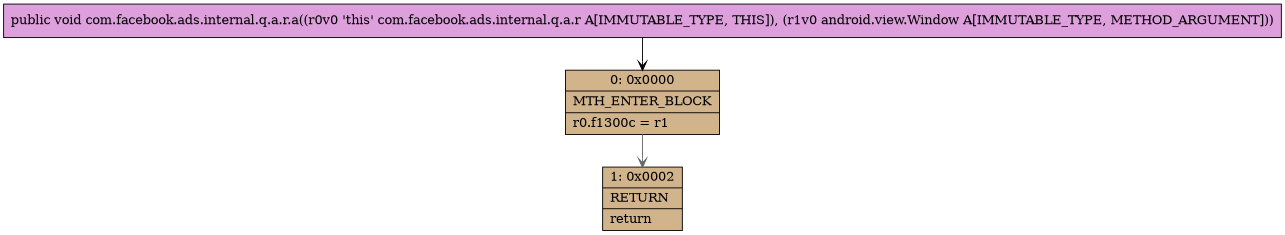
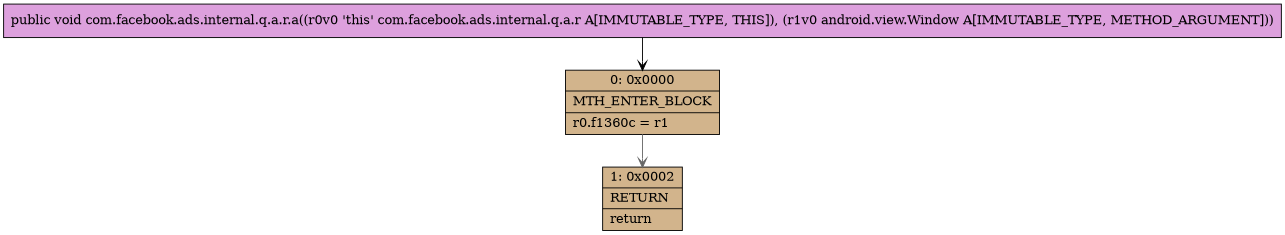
node "0: 0x0000": text "r0.f1300c = r1" -> "r0.f1360c = r1"
